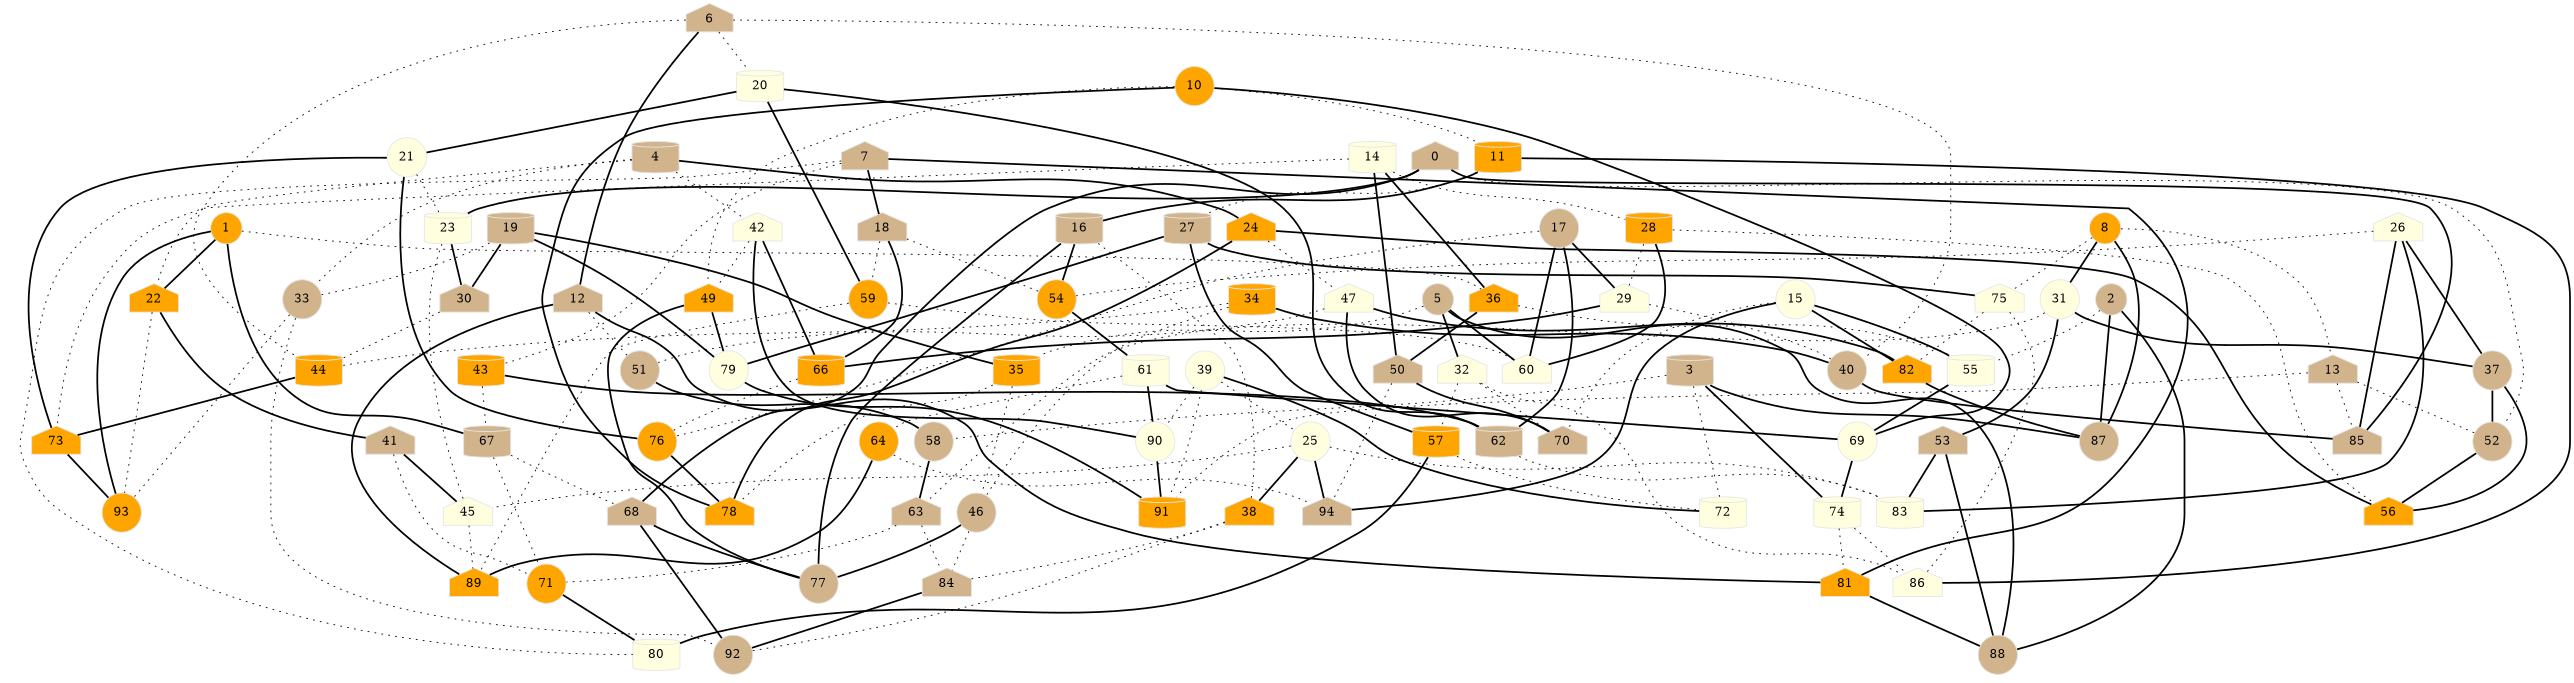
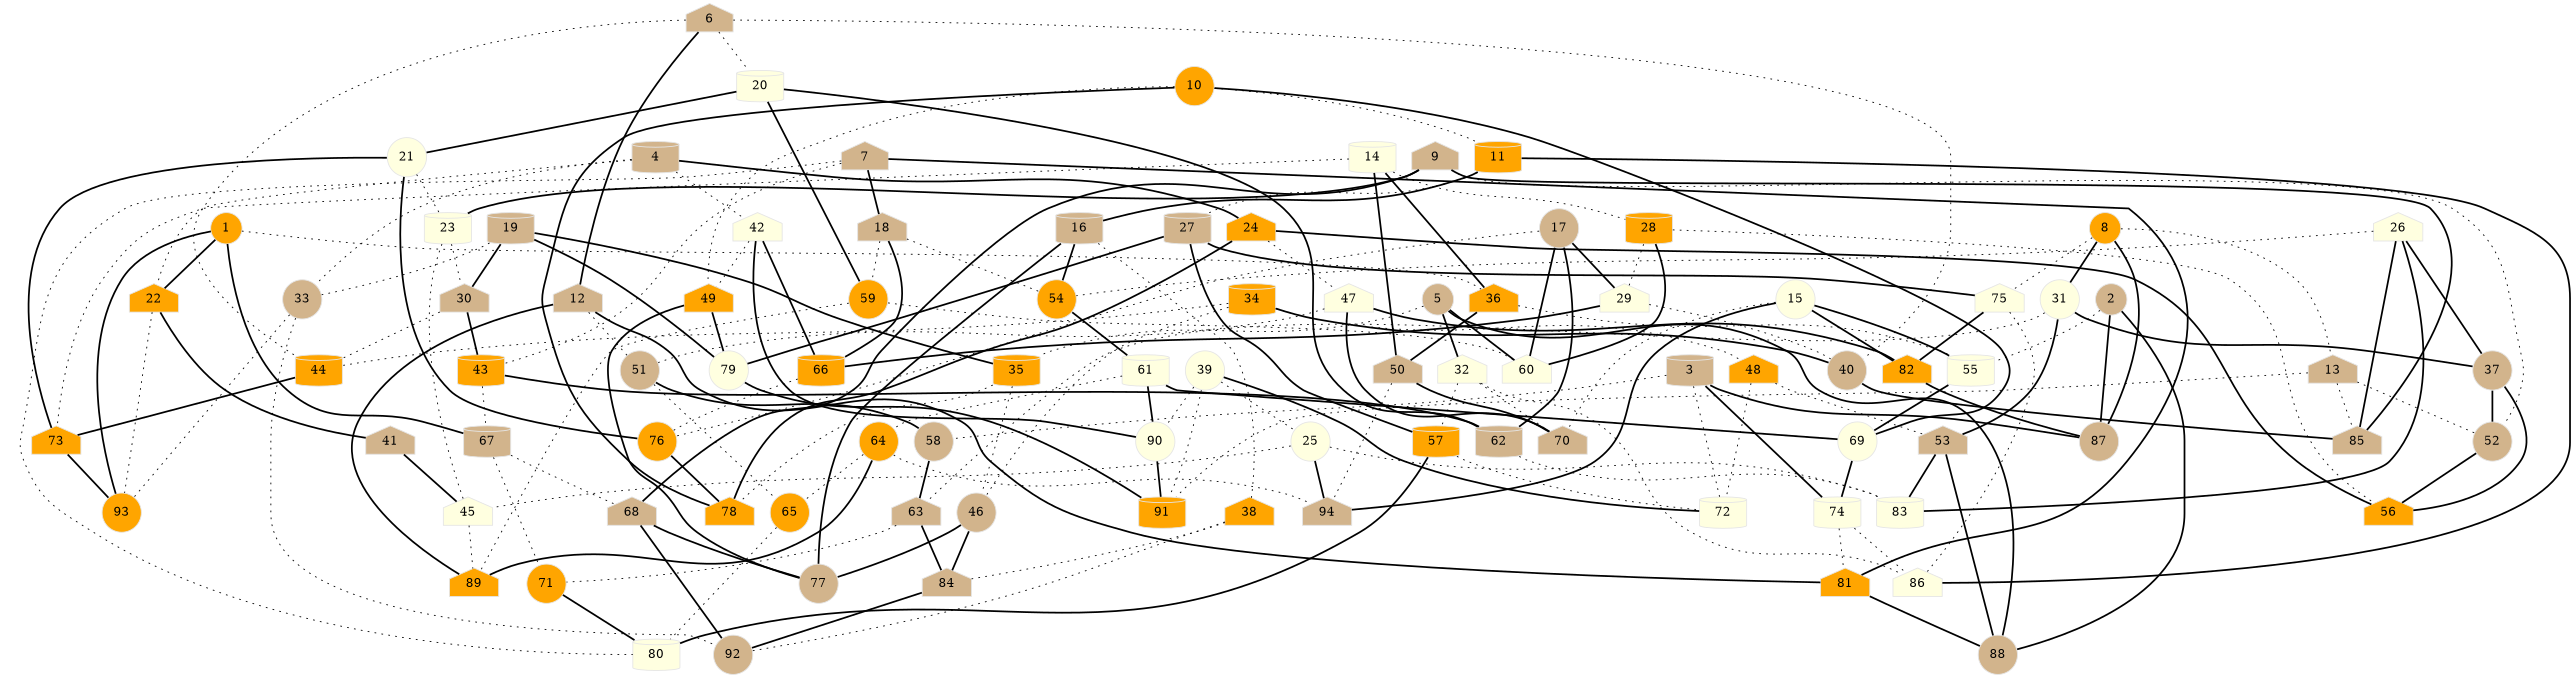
node "0": label "0" -> "9"
edge "23" -- "30": style bold -> dotted
edge "30" -- "43": added
edge "75" -- "82": style dotted -> bold
node "48": added
edge "25" -- "38": removed
node "65": added
edge "41" -- "71": removed
edge "63" -- "84": style dotted -> bold
edge "46" -- "84": style dotted -> bold
